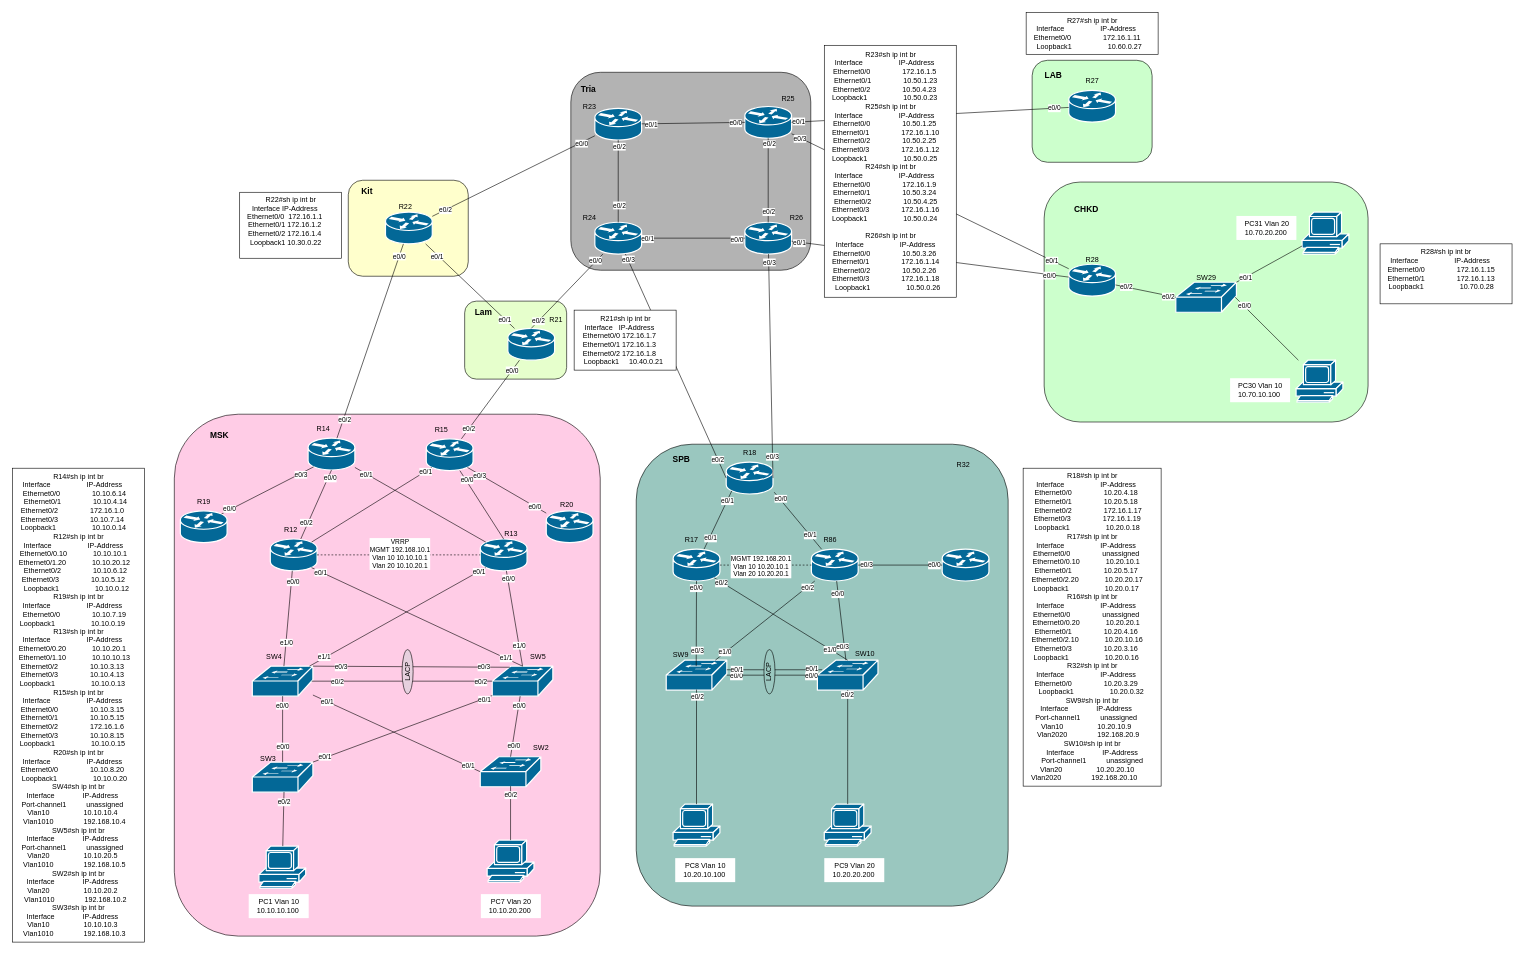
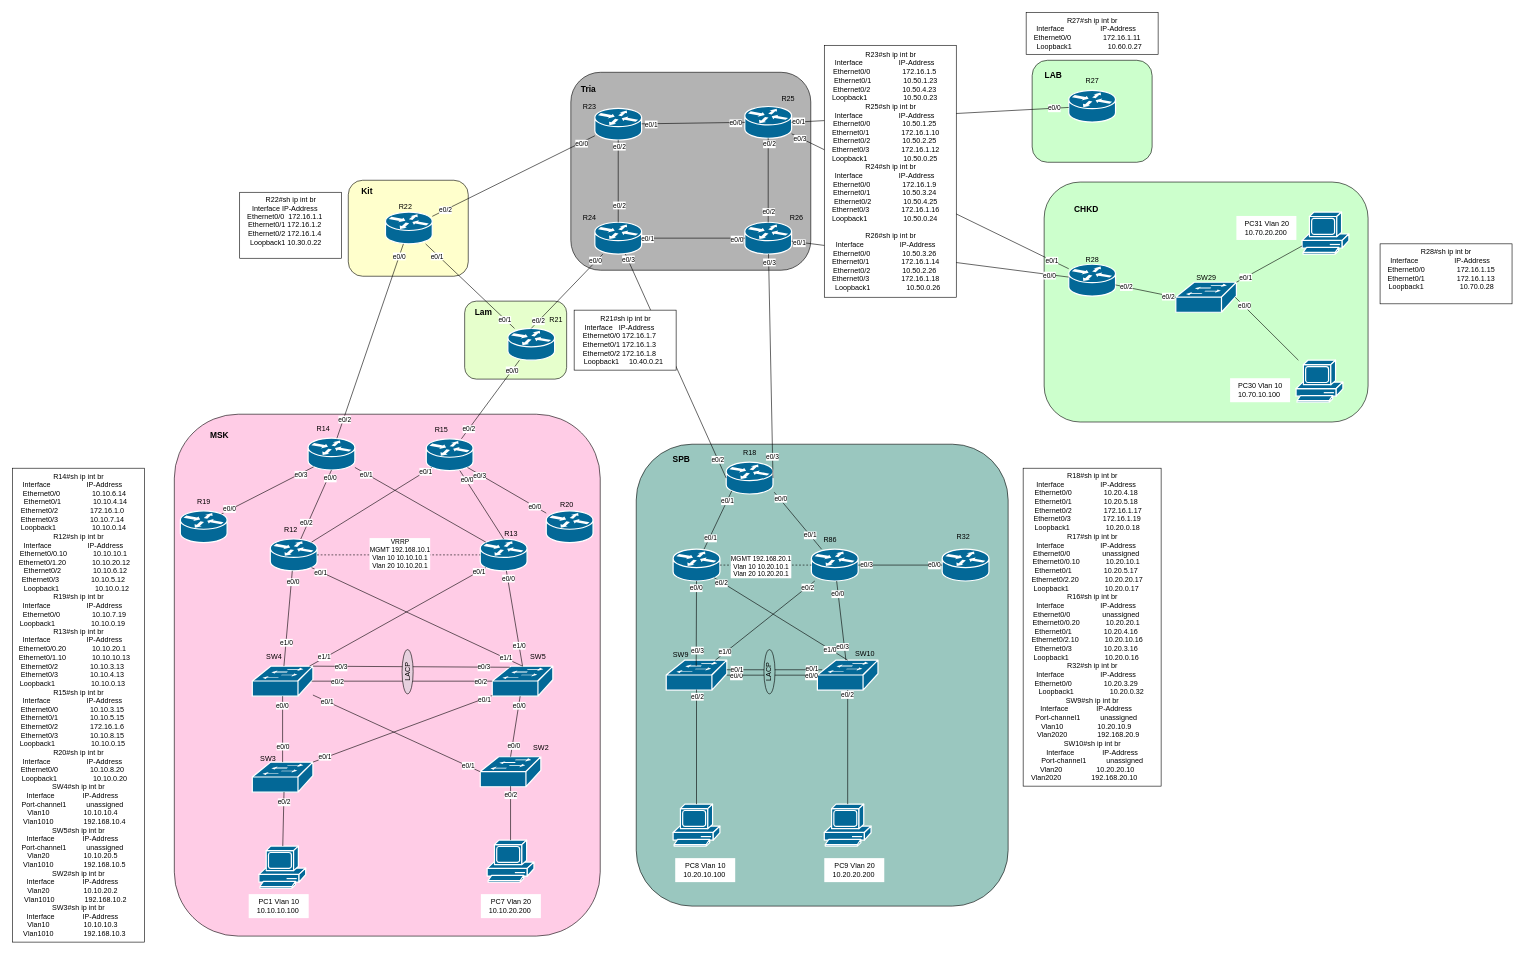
node "R32": moved (963, 465) -> (963, 537)
node "R17": removed
